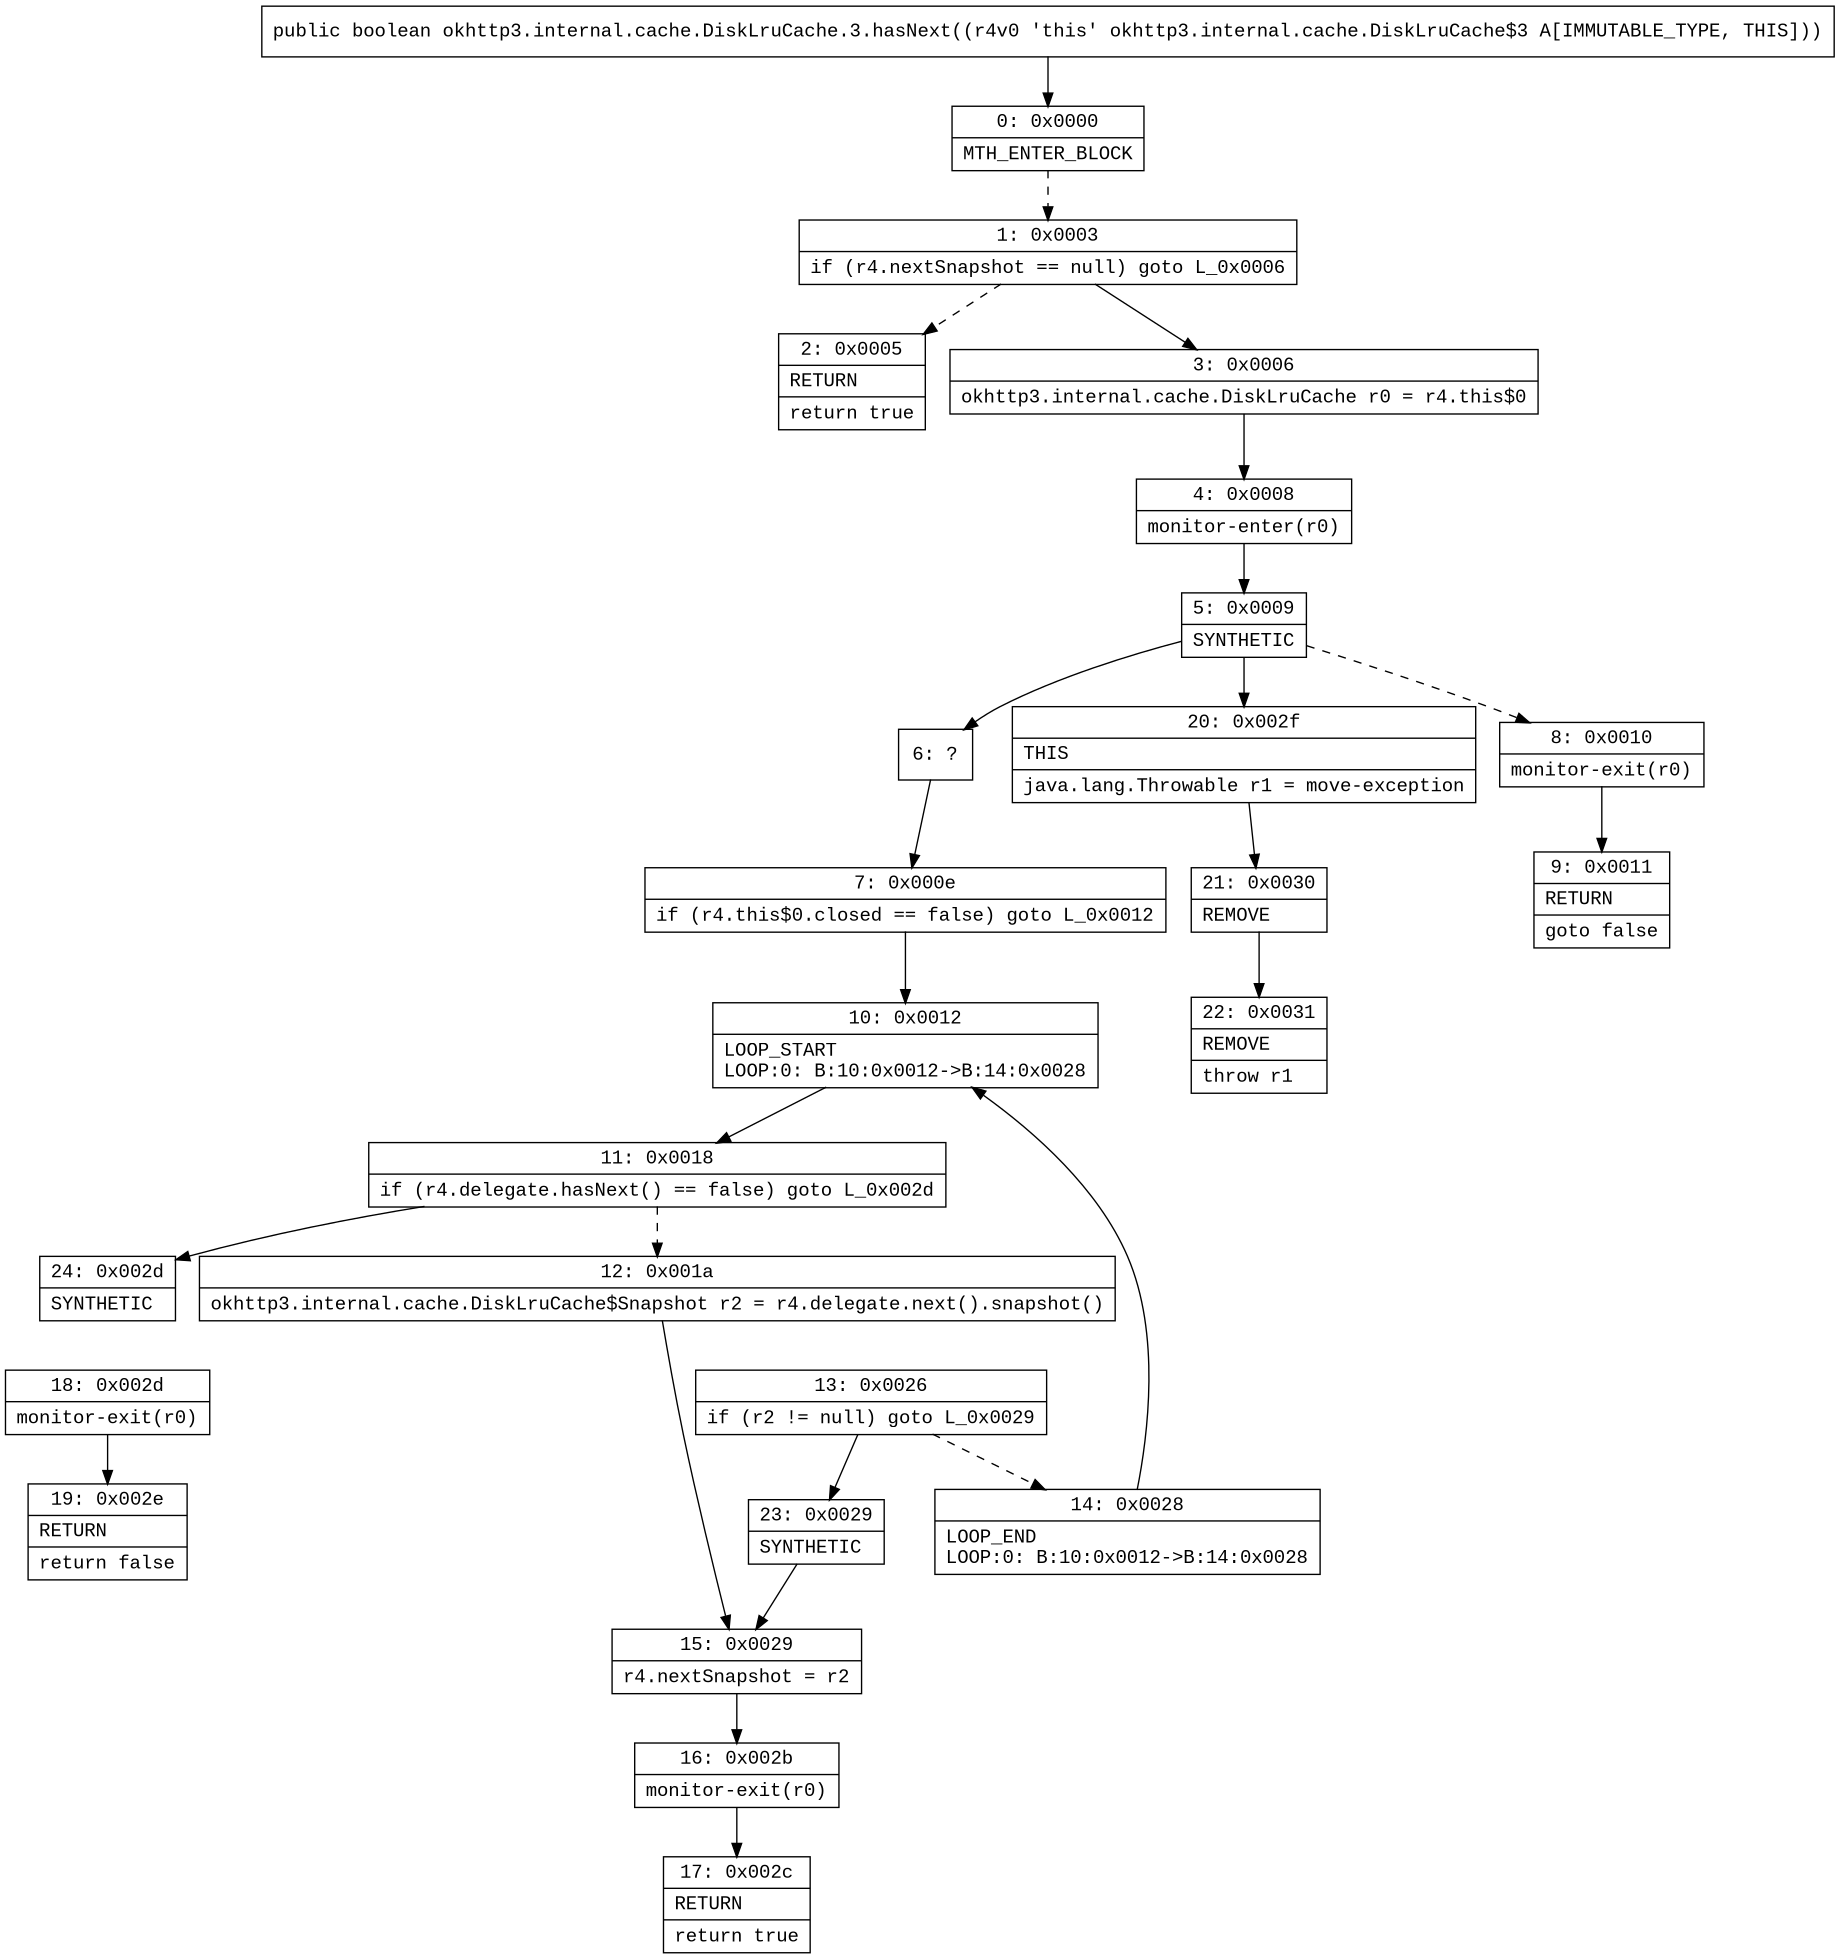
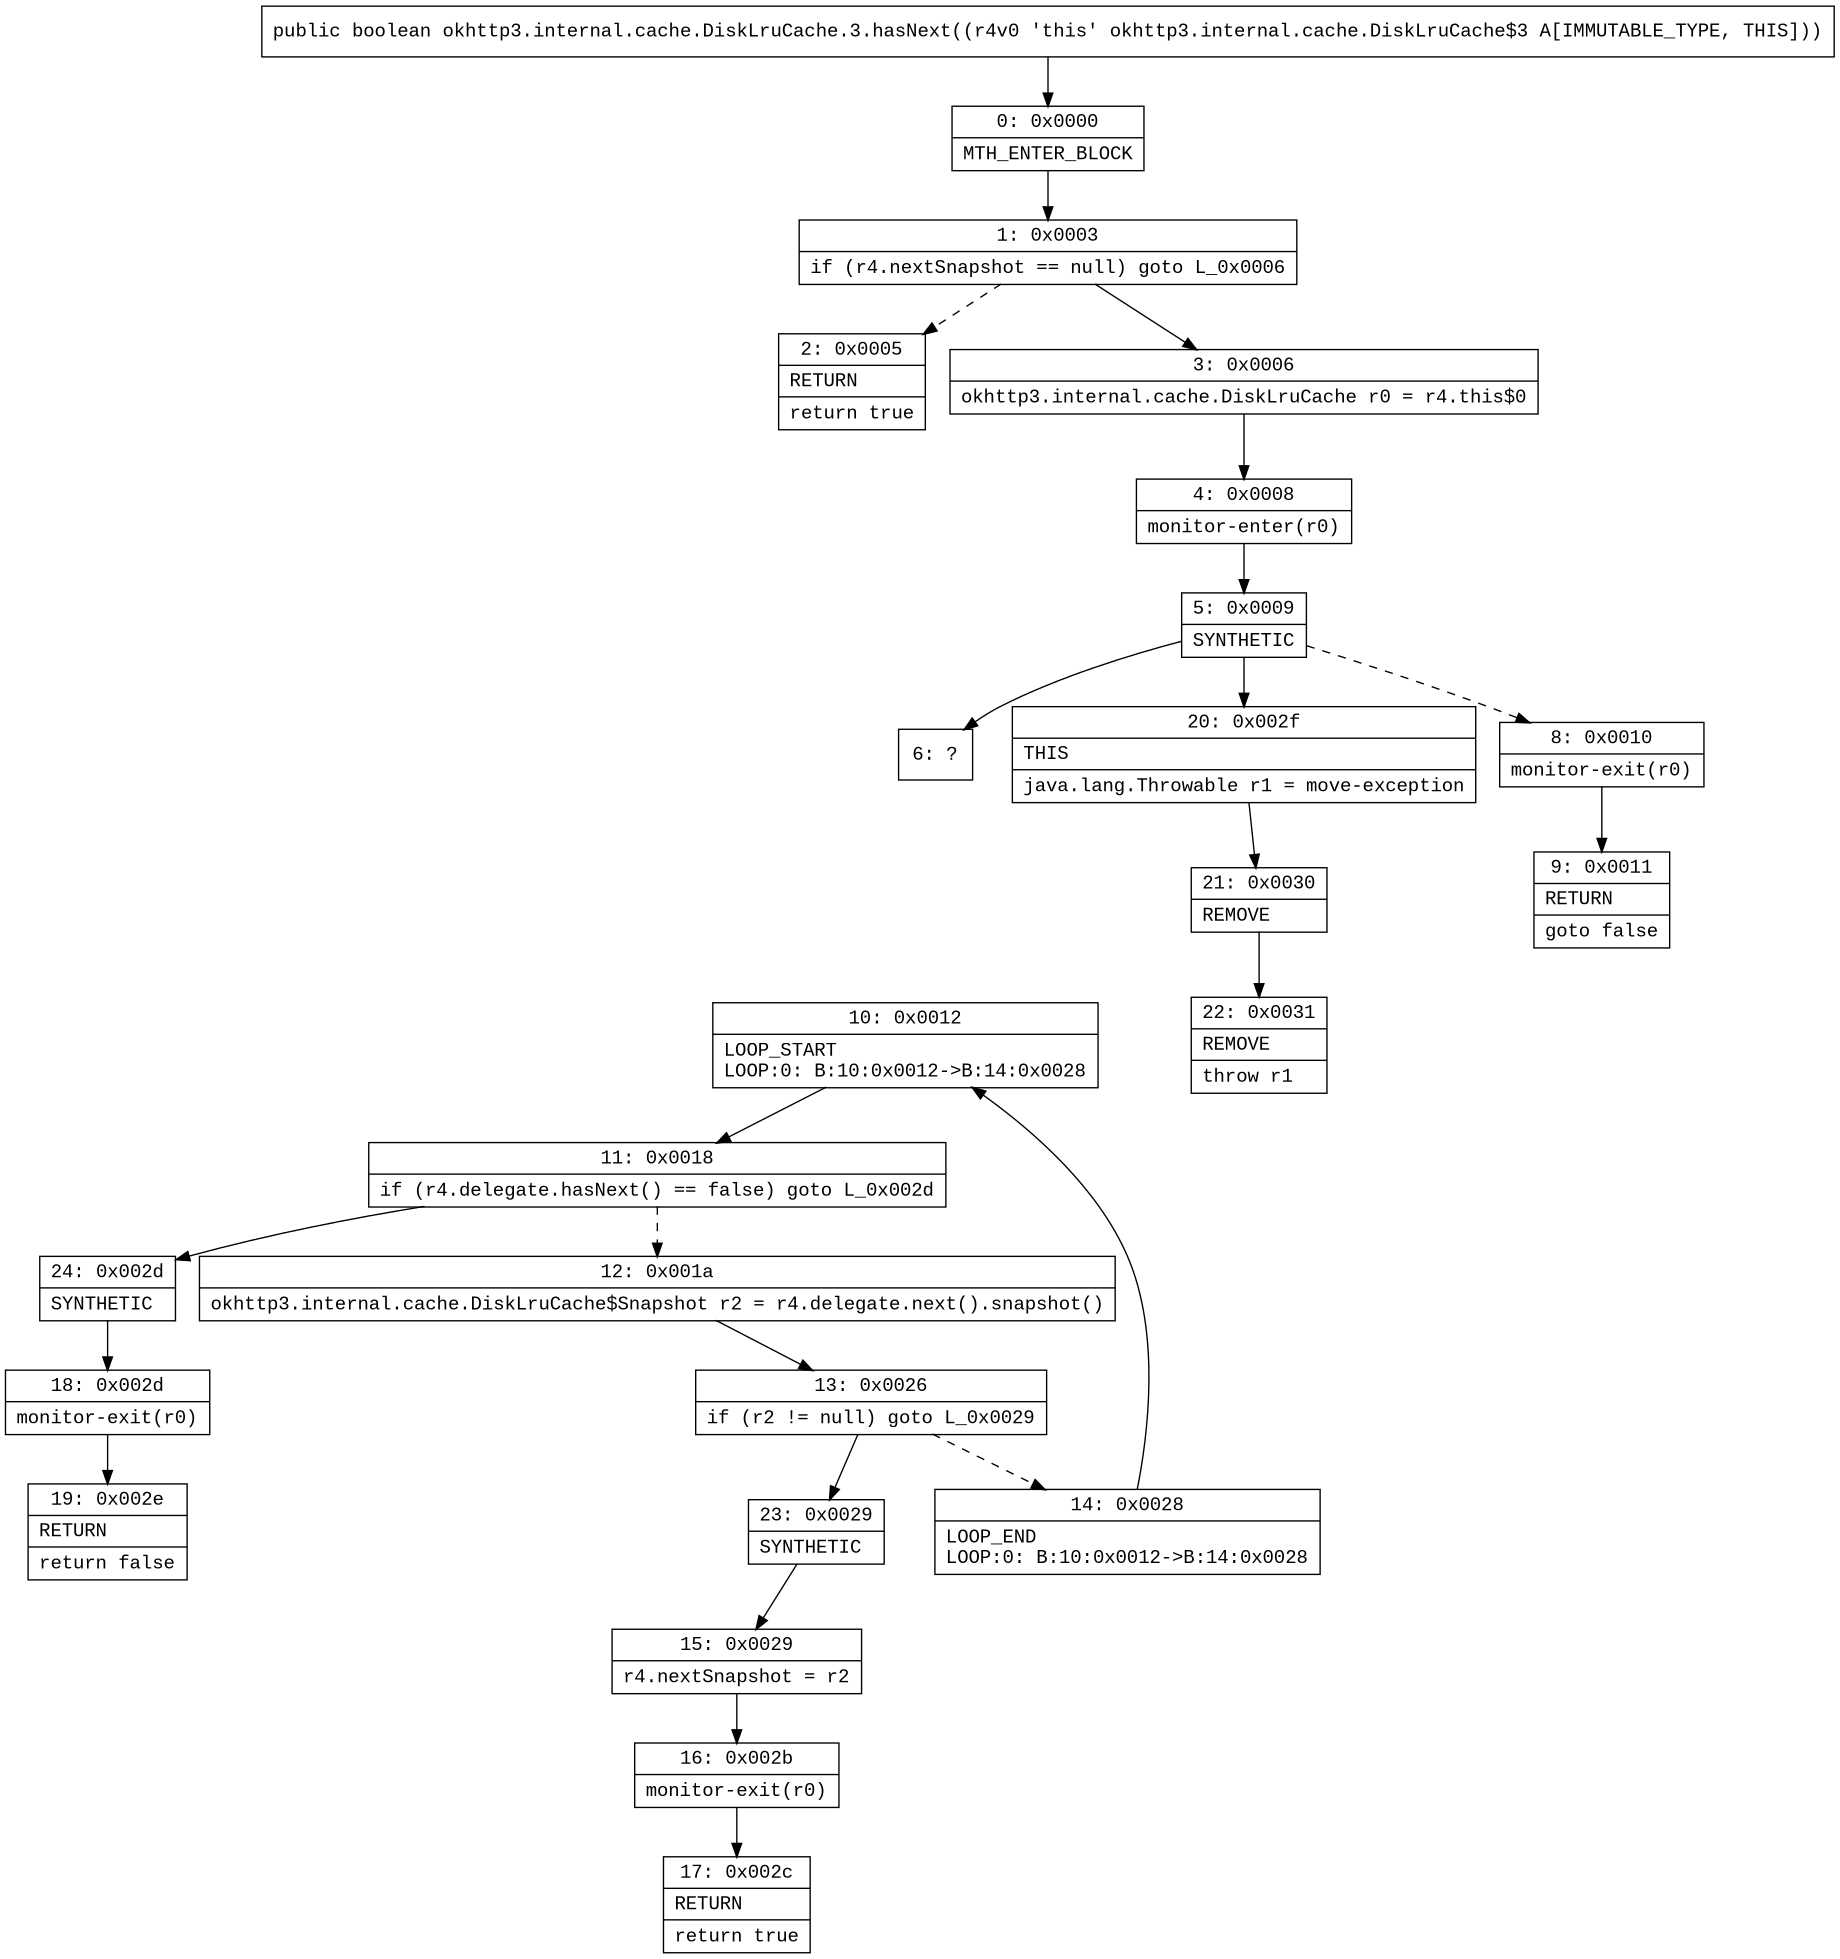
edge "0: 0x0000" -> "1: 0x0003": style dashed -> solid
node "7: 0x000e": removed
edge "24: 0x002d" -> "18: 0x002d": added
edge "12: 0x001a" -> "15: 0x0029": now "12: 0x001a" -> "13: 0x0026"
